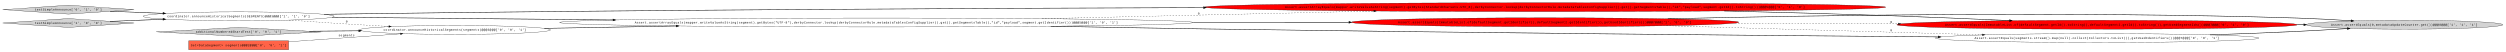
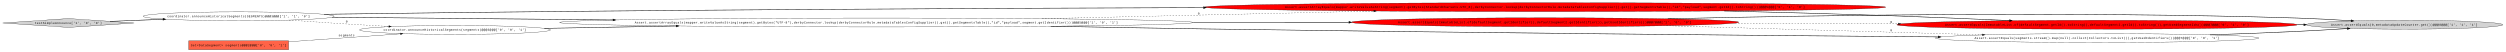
node "testSimpleAnnounce['0', '1', '0']": removed
node "additionalNumberedShardTest['0', '0', '1']": removed
